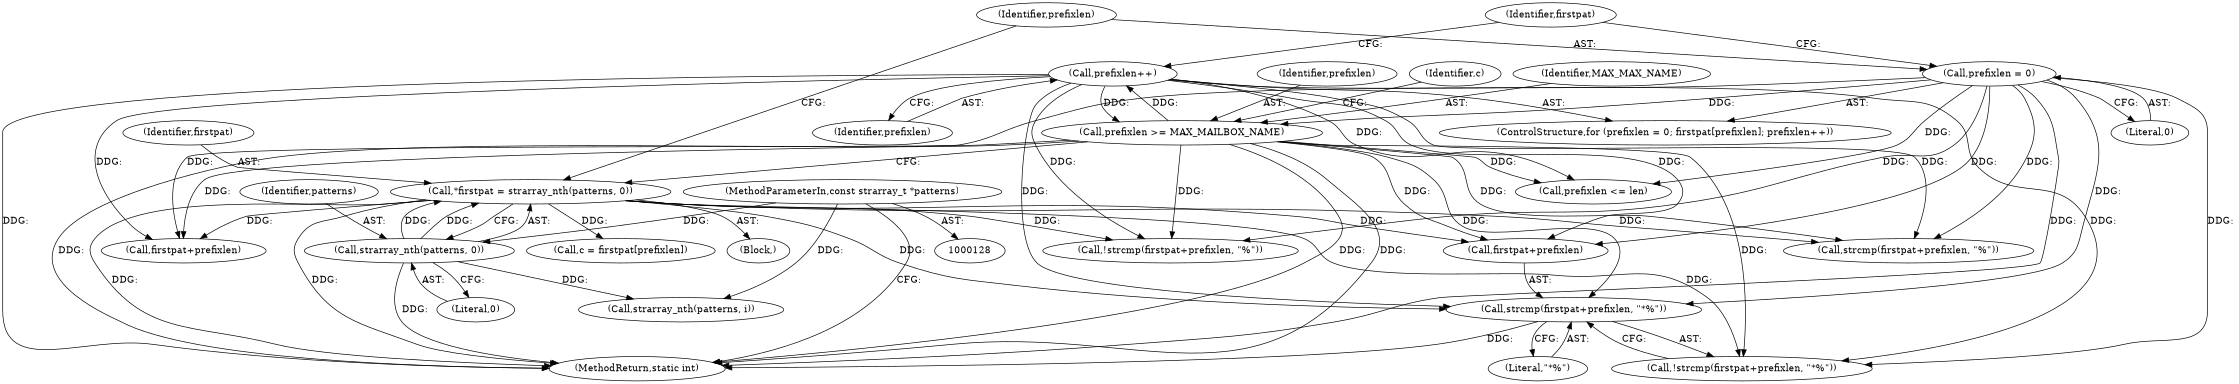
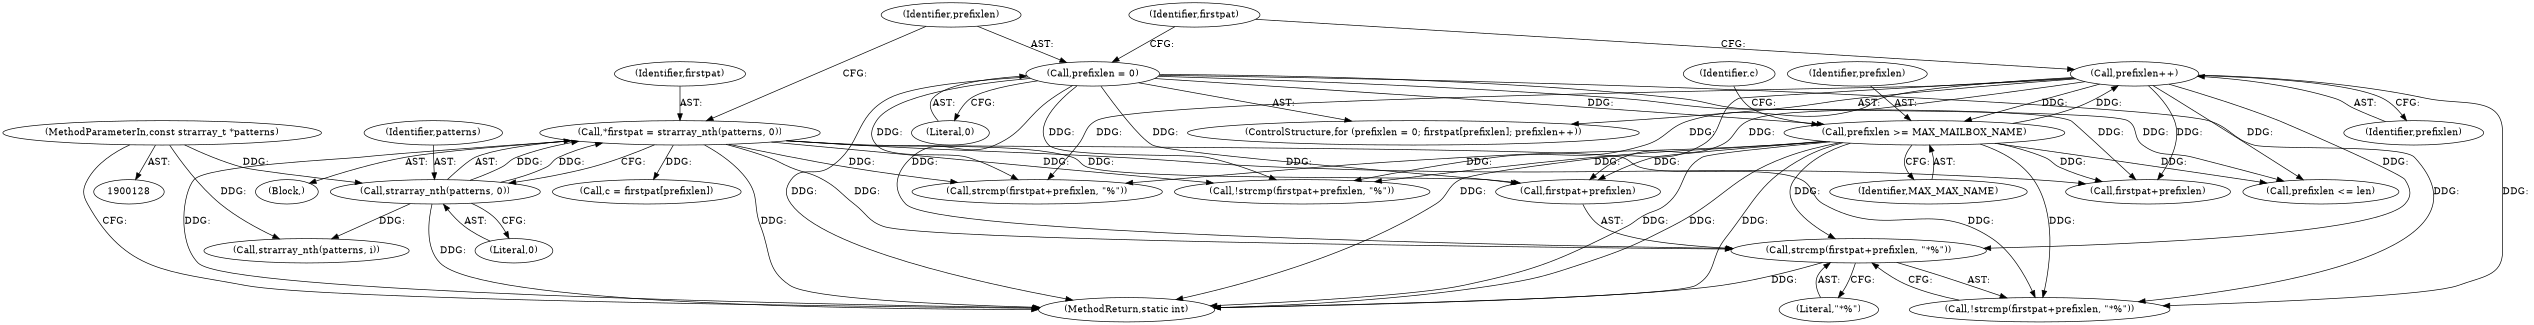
edge "(Call,prefixlen >= MAX_MAILBOX_NAME)" -> "(Call,*firstpat = strarray_nth(patterns, 0))": now "(Call,prefixlen >= MAX_MAILBOX_NAME)" -> "(Identifier,MAX_MAX_NAME)"
node "1000128": label "1000128" -> "1900128"
